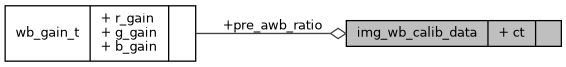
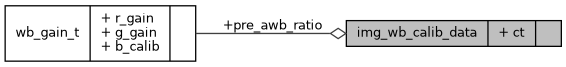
node "wb_gain_t": text "+ b_gain" -> "+ b_calib"
